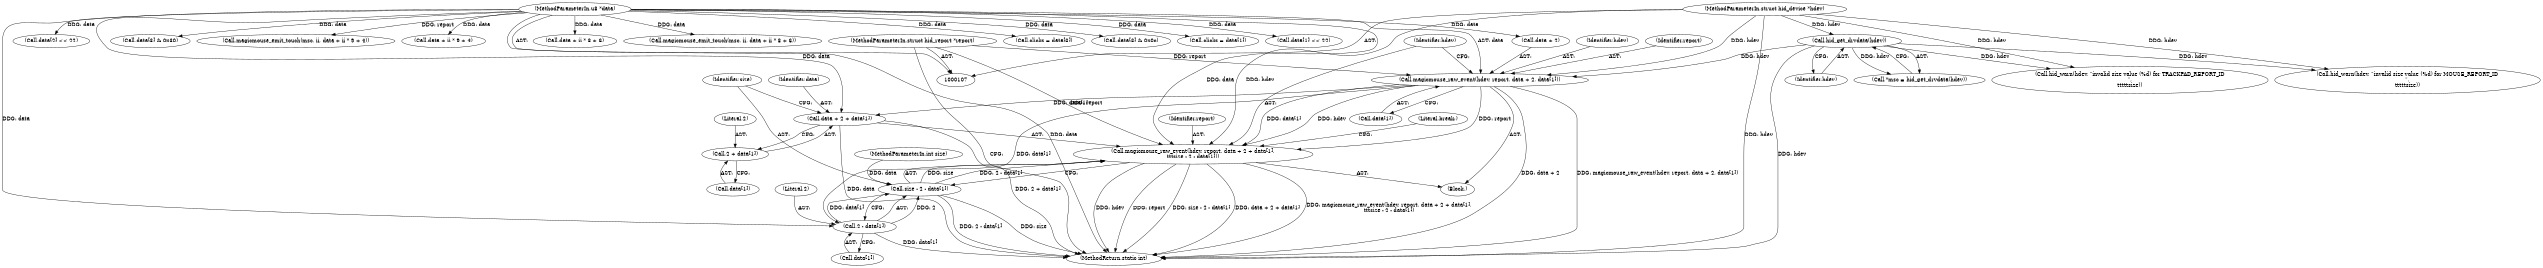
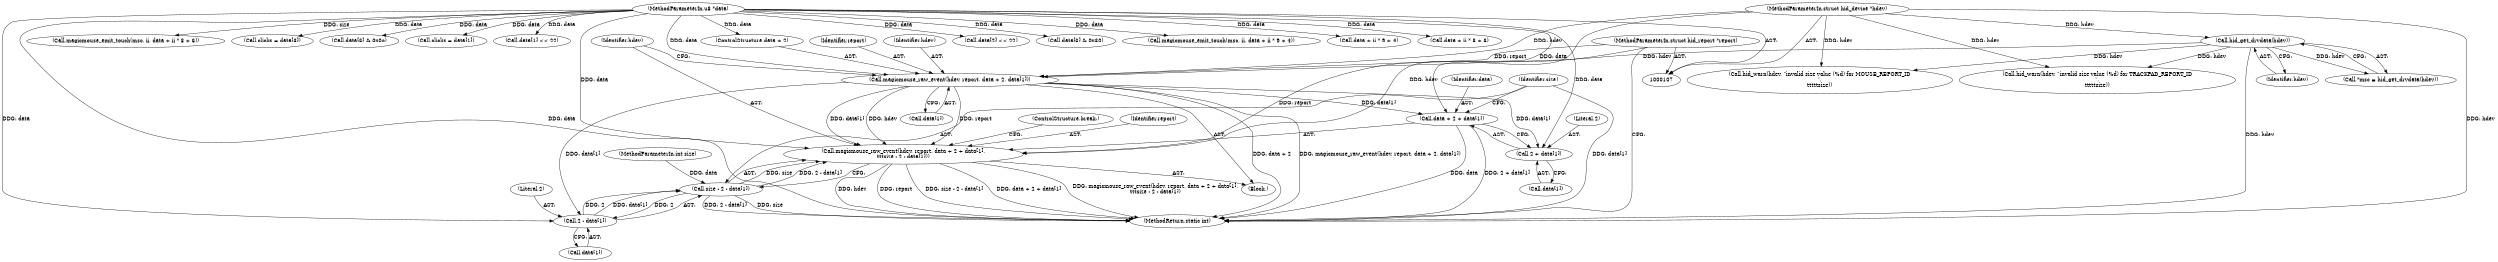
edge "(MethodParameterIn,u8 *data)" -> "(Call,2 + data[1])": added, label "DDG: data"
edge "(MethodParameterIn,u8 *data)" -> "(Call,magicmouse_emit_touch(msc, ii, data + ii * 9 + 4))": label "DDG: report" -> "DDG: data"
edge "(MethodParameterIn,u8 *data)" -> "(Call,magicmouse_emit_touch(msc, ii, data + ii * 8 + 6))": label "DDG: data" -> "DDG: size"
edge "(MethodParameterIn,u8 *data)" -> "(Call,magicmouse_raw_event(hdev, report, data + 2, data[1]))": label "AST: data" -> "DDG: data"
node "(Call,data + 2)": label "(Call,data + 2)" -> "(ControlStructure,data + 2)"
edge "(Call,magicmouse_raw_event(hdev, report, data + 2, data[1]))" -> "(Call,2 + data[1])": added, label "DDG: data[1]"
node "(Literal,break;)": label "(Literal,break;)" -> "(ControlStructure,break;)"
edge "(Call,size - 2 - data[1])" -> "(Call,2 - data[1])": label "CFG: " -> "DDG: 2"
edge "(Call,2 - data[1])" -> "(MethodReturn,static int)": now "(Identifier,size)" -> "(MethodReturn,static int)"
